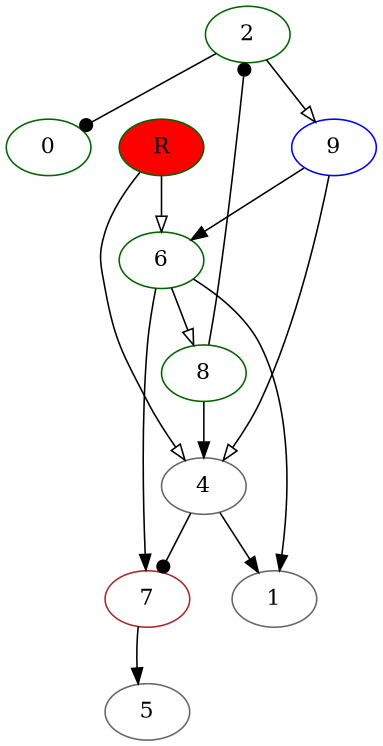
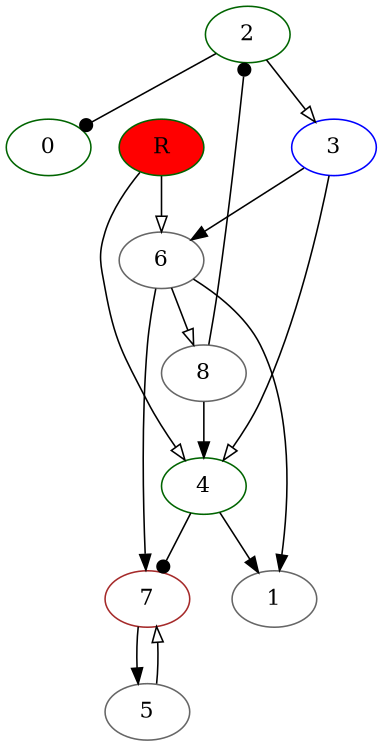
node "9": label "9" -> "3"
node "6": color darkgreen -> gray40
node "8": color darkgreen -> gray40
node "4": color gray40 -> darkgreen
edge "5" -> "7": added
